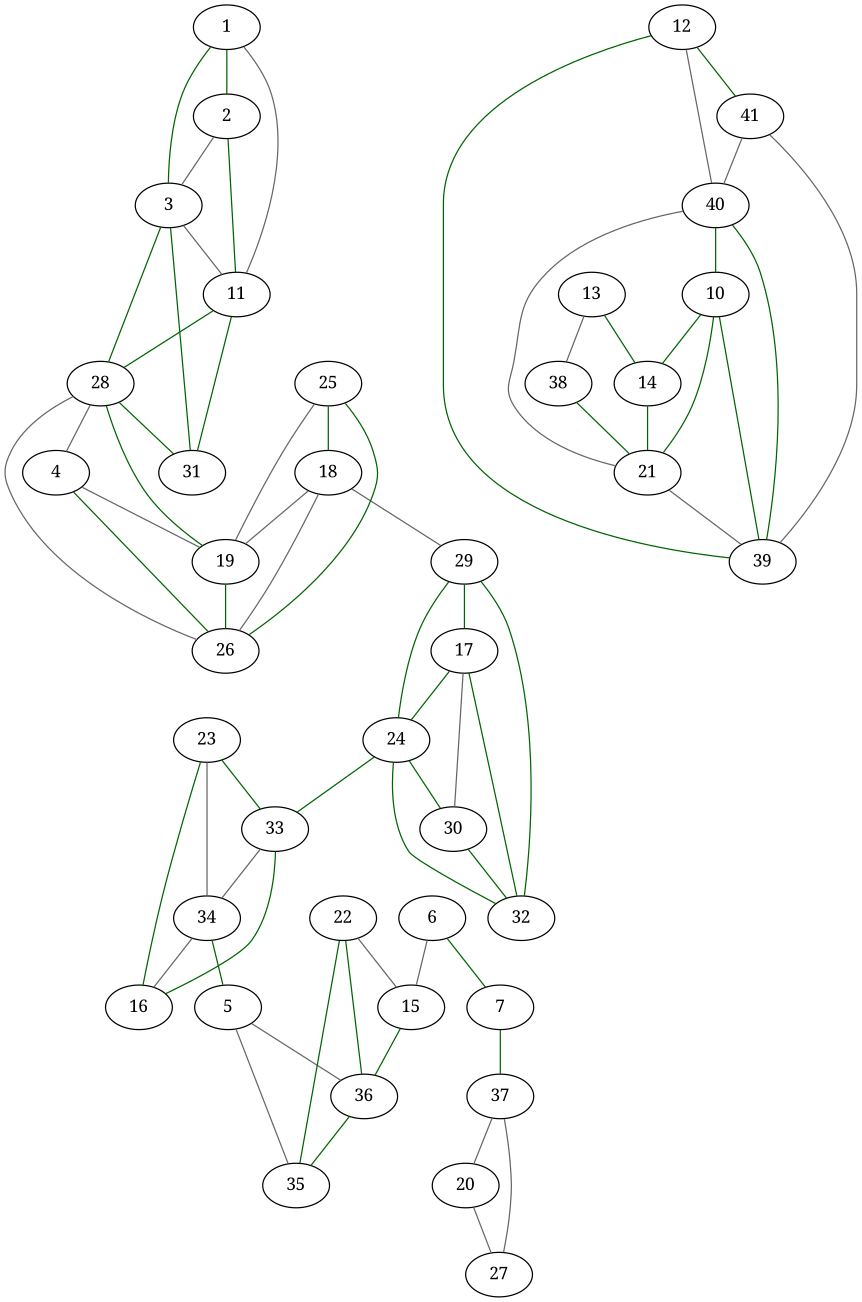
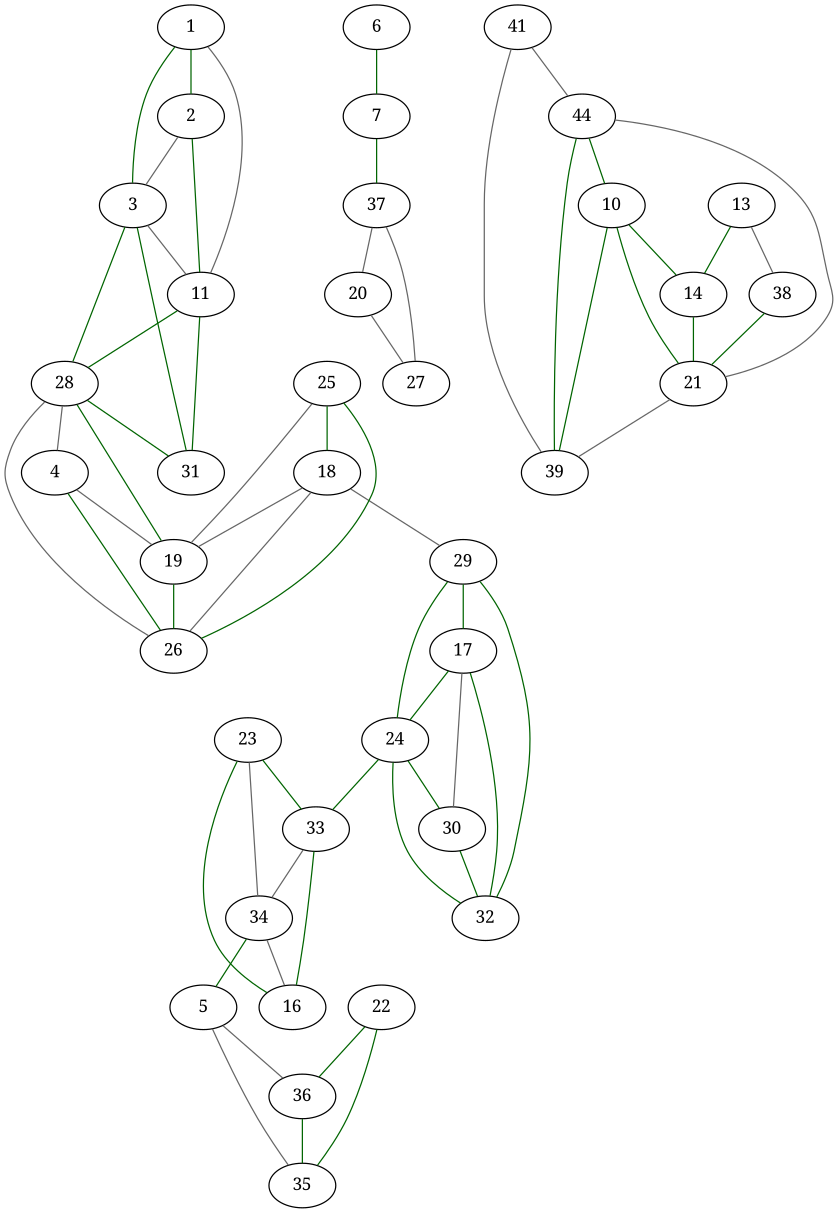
node "12": removed
node "40": label "40" -> "44"
node "15": removed
